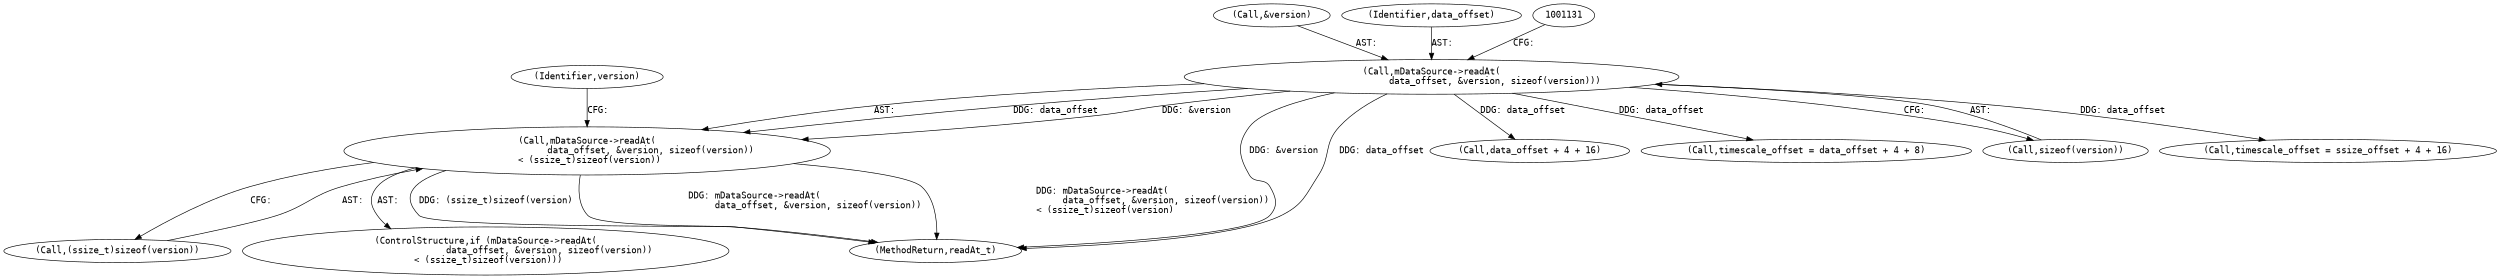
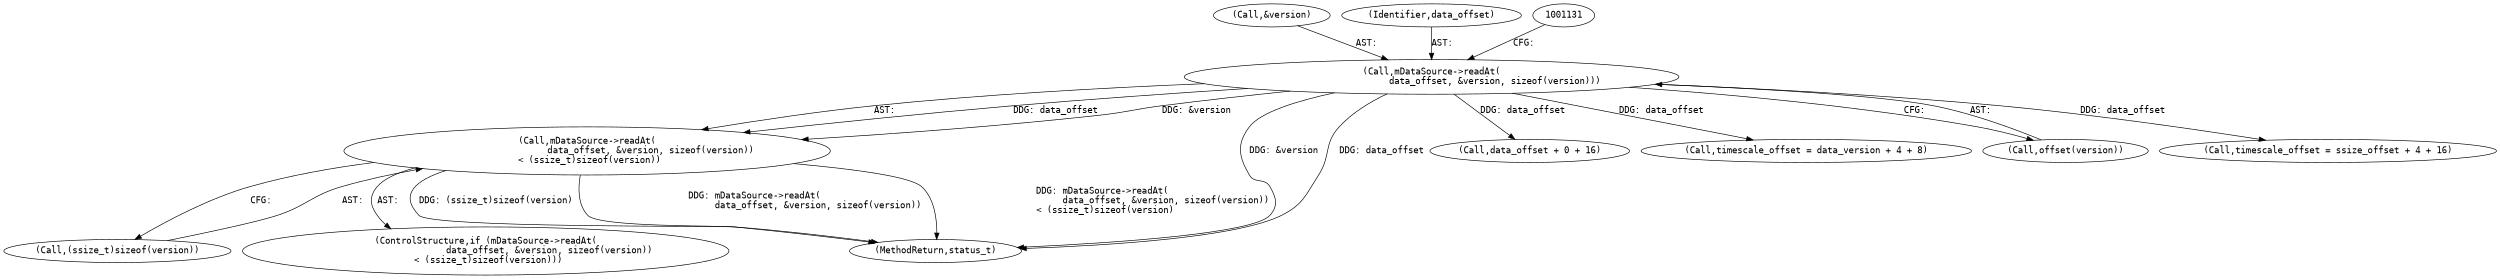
node "(Identifier,version)": removed
node "(Call,data_offset + 4 + 16)": label "(Call,data_offset + 4 + 16)" -> "(Call,data_offset + 0 + 16)"
node "(Call,timescale_offset = data_offset + 4 + 8)": label "(Call,timescale_offset = data_offset + 4 + 8)" -> "(Call,timescale_offset = data_version + 4 + 8)"
node "(Call,sizeof(version))": label "(Call,sizeof(version))" -> "(Call,offset(version))"
node "(MethodReturn,readAt_t)": label "(MethodReturn,readAt_t)" -> "(MethodReturn,status_t)"
